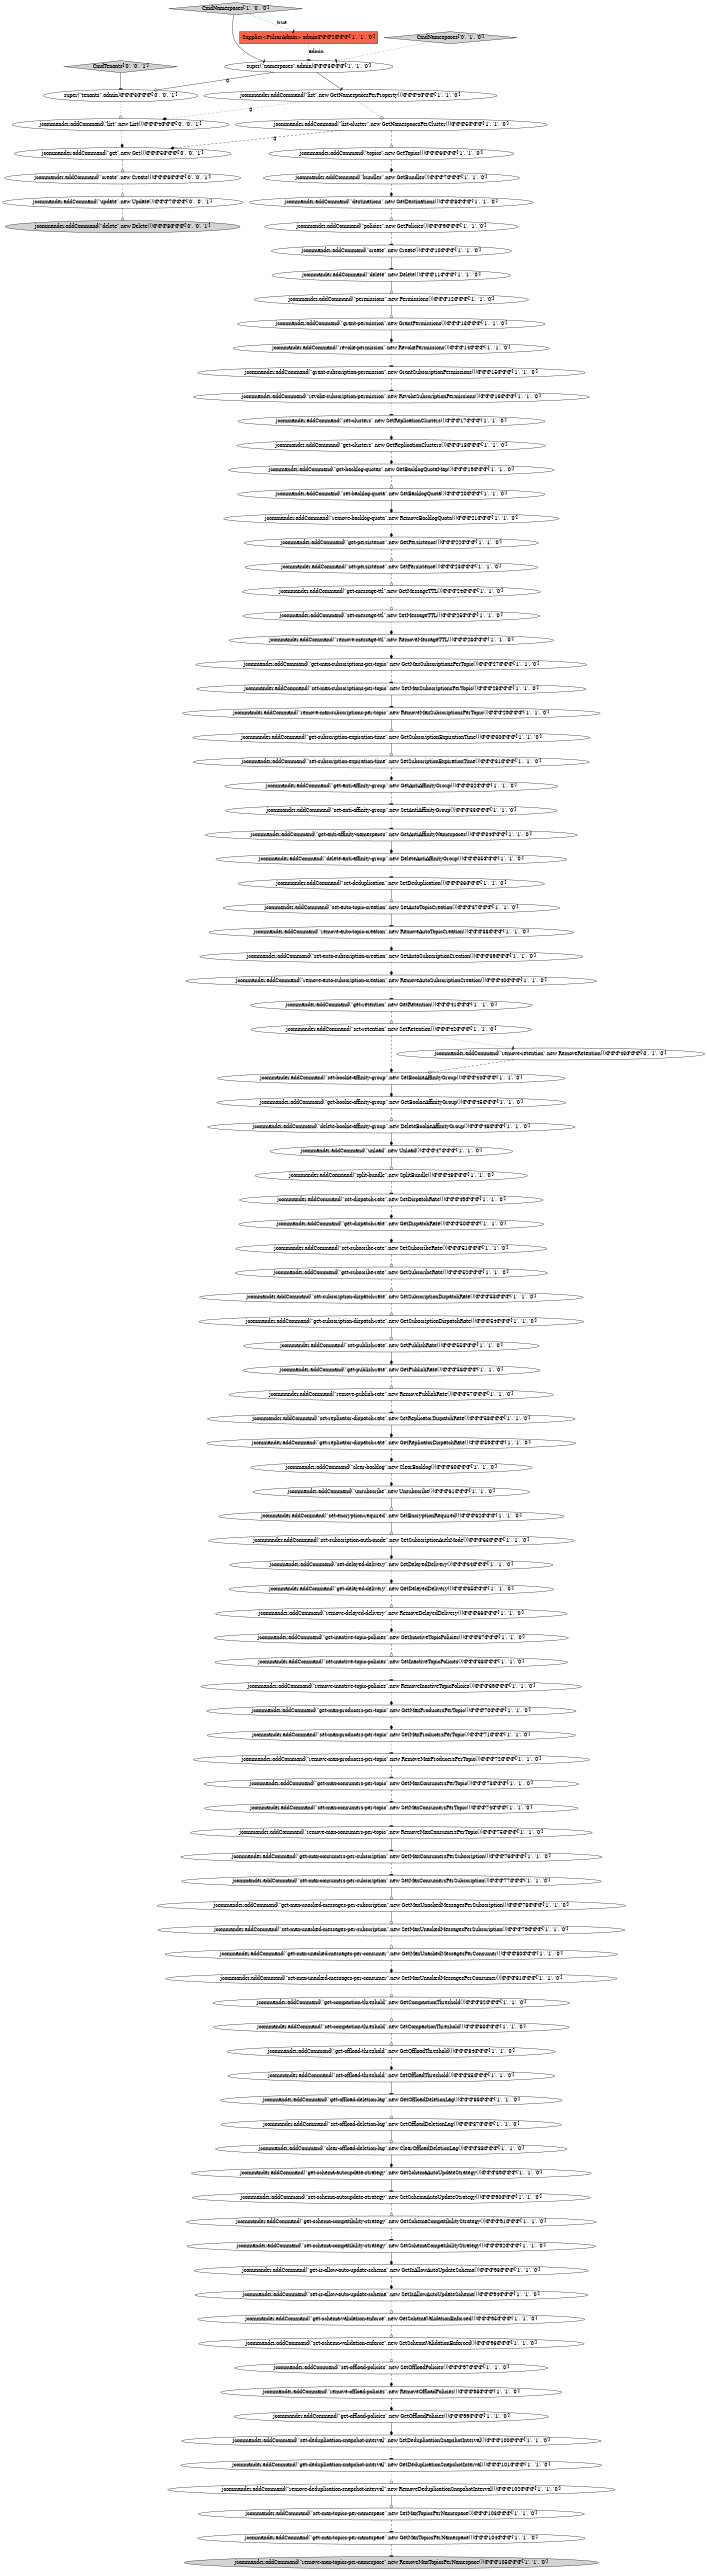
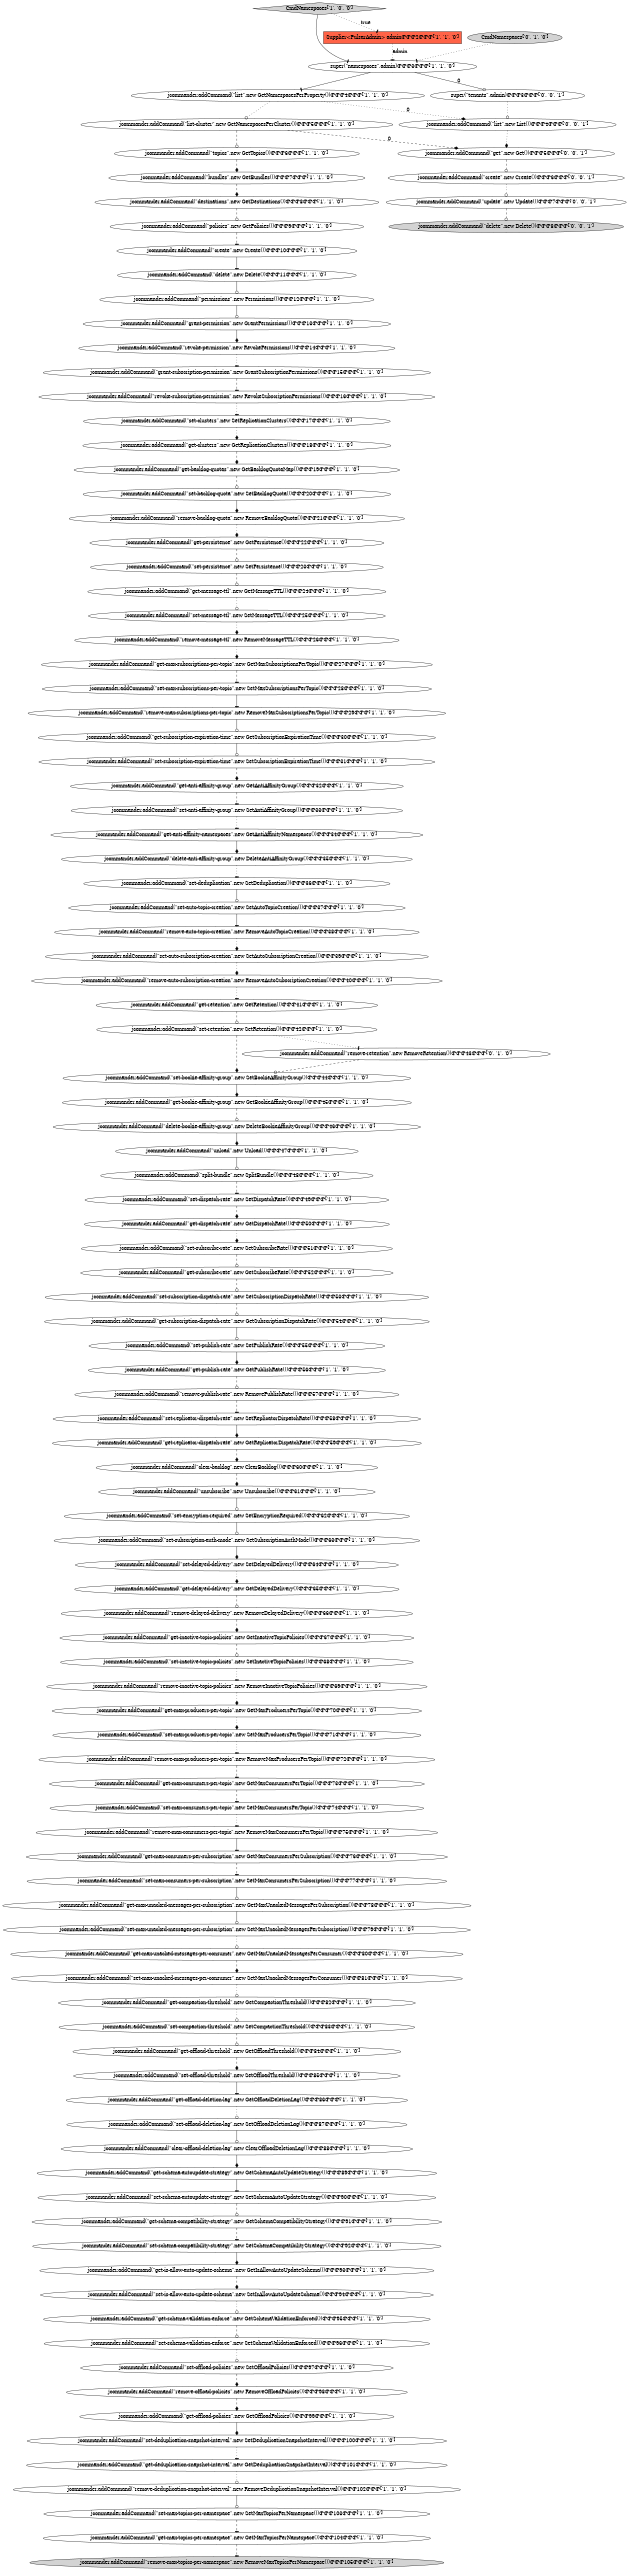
node "CmdNamespaces['0', '1', '0']": shape diamond -> ellipse
node "CmdTenants['0', '0', '1']": removed
